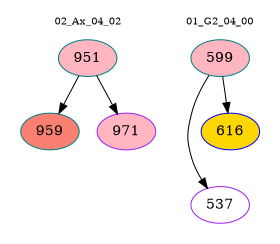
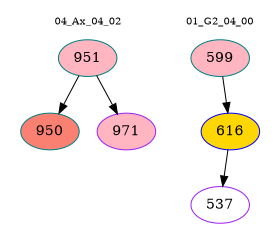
cluster "02_Ax_04_02": label "02_Ax_04_02" -> "04_Ax_04_02"
edge "599" -> "537": now "616" -> "537"
node "959": label "959" -> "950"
